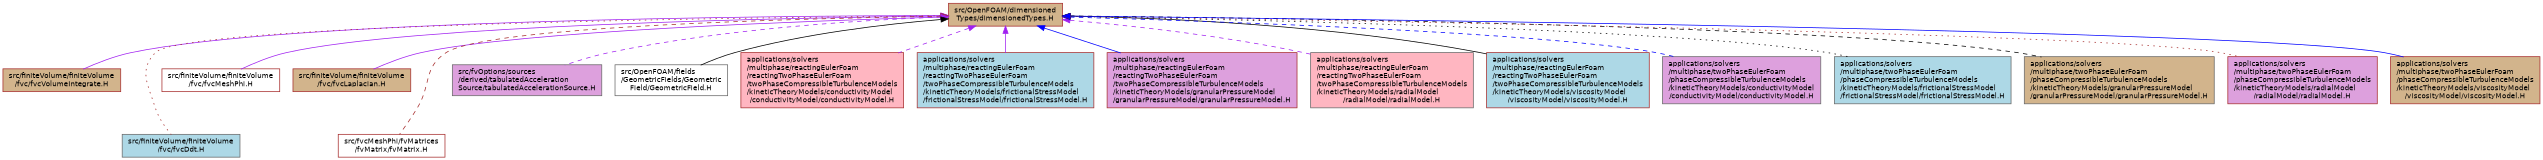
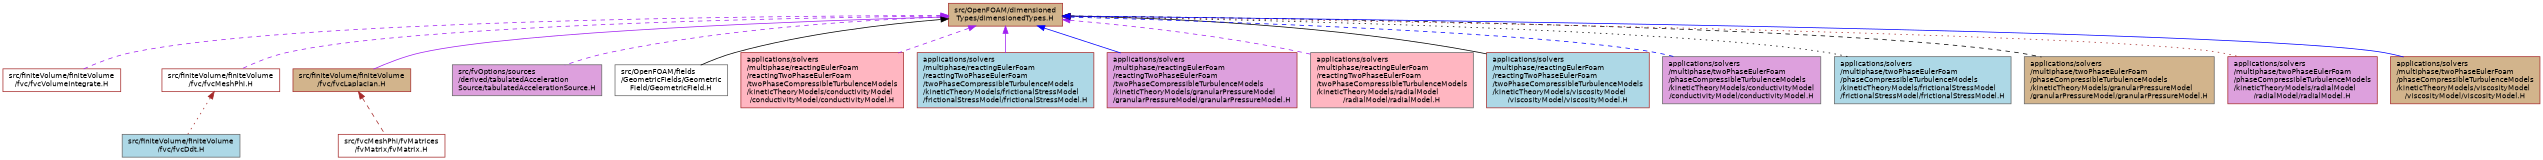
edge "src/finiteVolume/finiteVolume /fvc/fvcVolumeIntegrate.H" -> "src/OpenFOAM/dimensioned Types/dimensionedTypes.H": style solid -> dashed
edge "src/finiteVolume/finiteVolume /fvc/fvcDdt.H" -> "src/OpenFOAM/dimensioned Types/dimensionedTypes.H": now "src/finiteVolume/finiteVolume /fvc/fvcDdt.H" -> "src/finiteVolume/finiteVolume /fvc/fvcMeshPhi.H"
edge "src/fvcMeshPhi/fvMatrices /fvMatrix/fvMatrix.H" -> "src/OpenFOAM/dimensioned Types/dimensionedTypes.H": now "src/fvcMeshPhi/fvMatrices /fvMatrix/fvMatrix.H" -> "src/finiteVolume/finiteVolume /fvc/fvcLaplacian.H"
edge "src/finiteVolume/finiteVolume /fvc/fvcMeshPhi.H" -> "src/OpenFOAM/dimensioned Types/dimensionedTypes.H": style solid -> dashed
node "src/finiteVolume/finiteVolume /fvc/fvcVolumeIntegrate.H": fillcolor tan -> white
